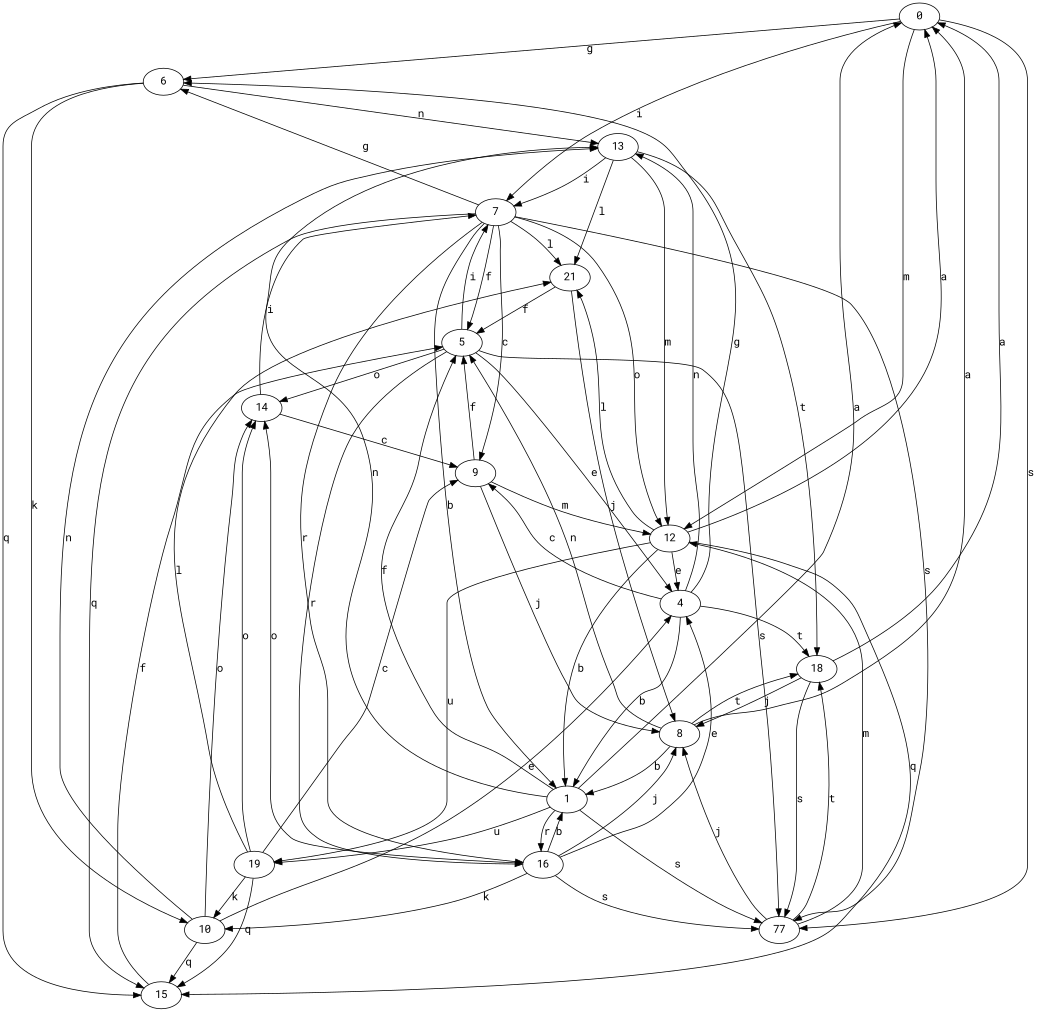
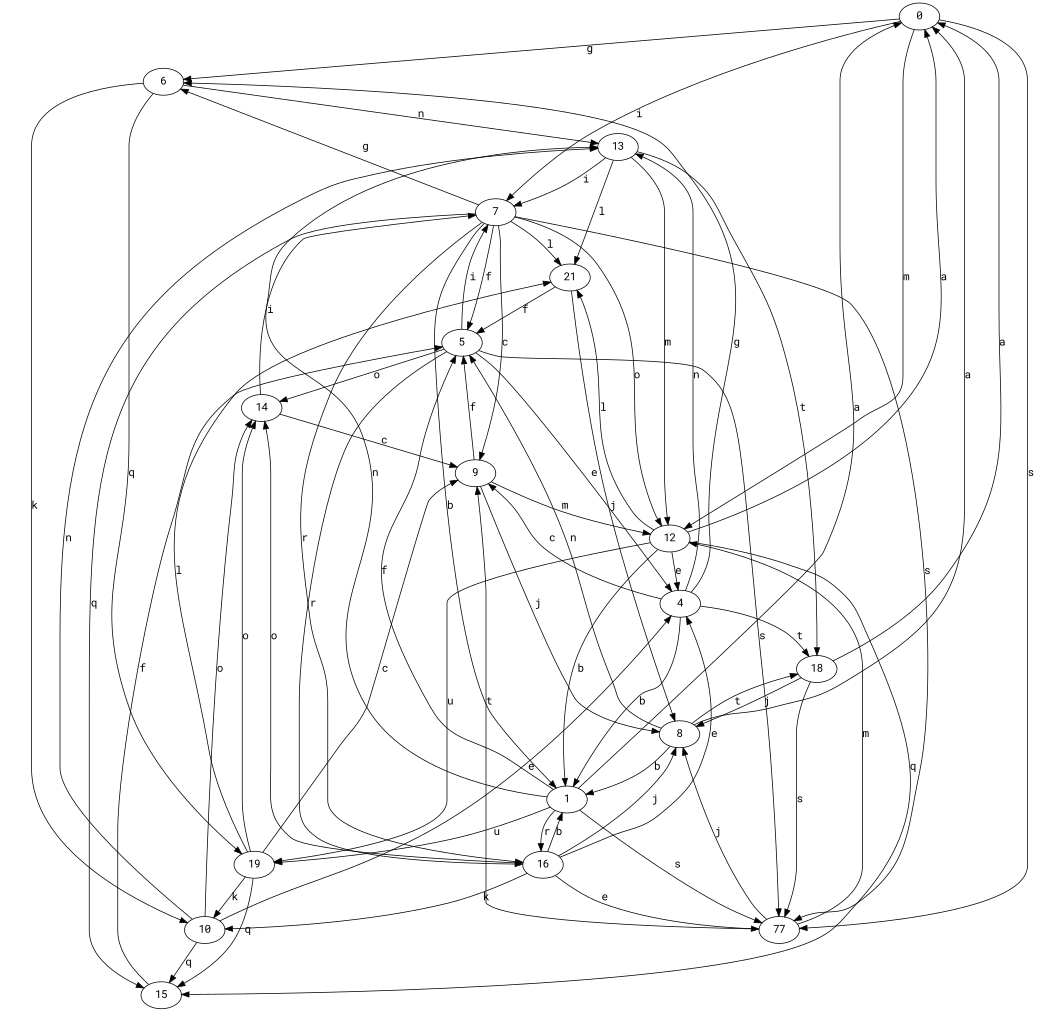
edge "6" -> "15": now "6" -> "19"
edge "77" -> "18": now "77" -> "9"
edge "16" -> "77": label "s" -> "e"
